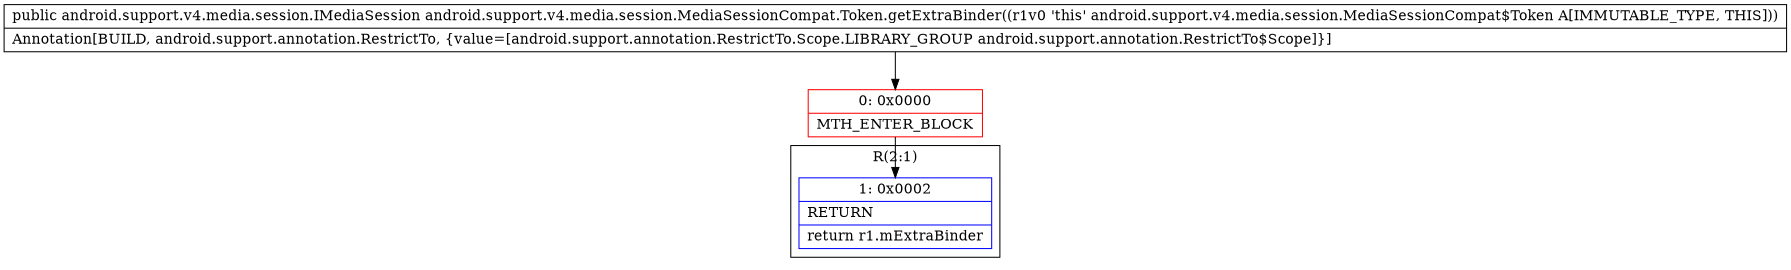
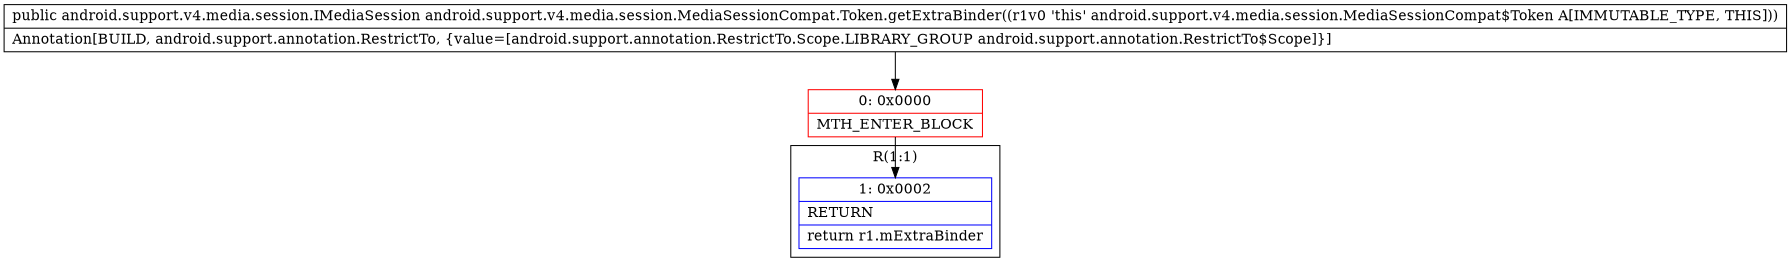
cluster "R(2:1)": label "R(2:1)" -> "R(1:1)"
